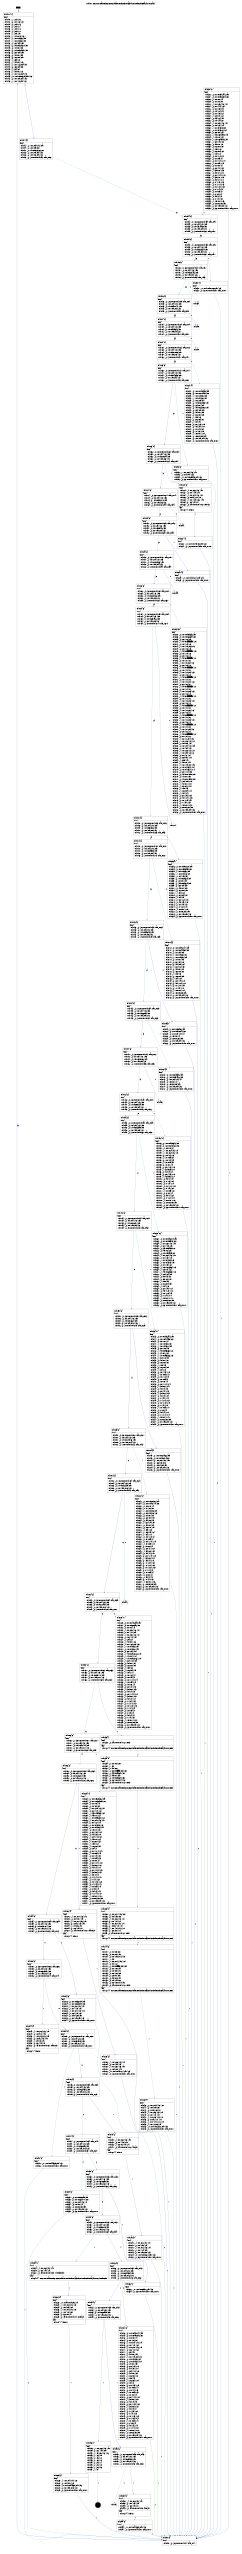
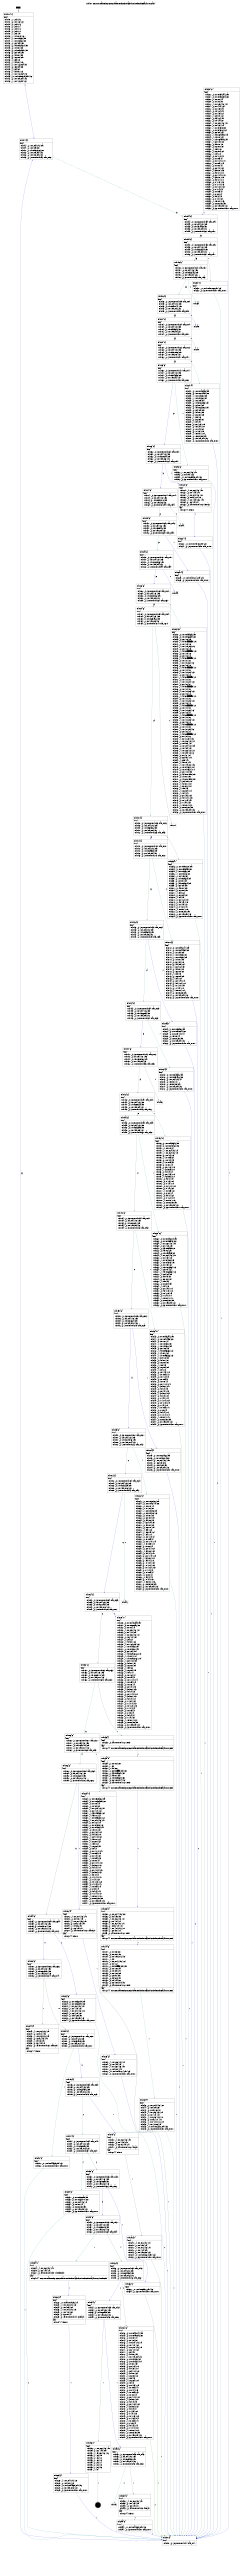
edge "0x402b00 [5]" -> "0x401b00 [116]": now "0x402b00 [5]" -> "0x401b74 [32]"
